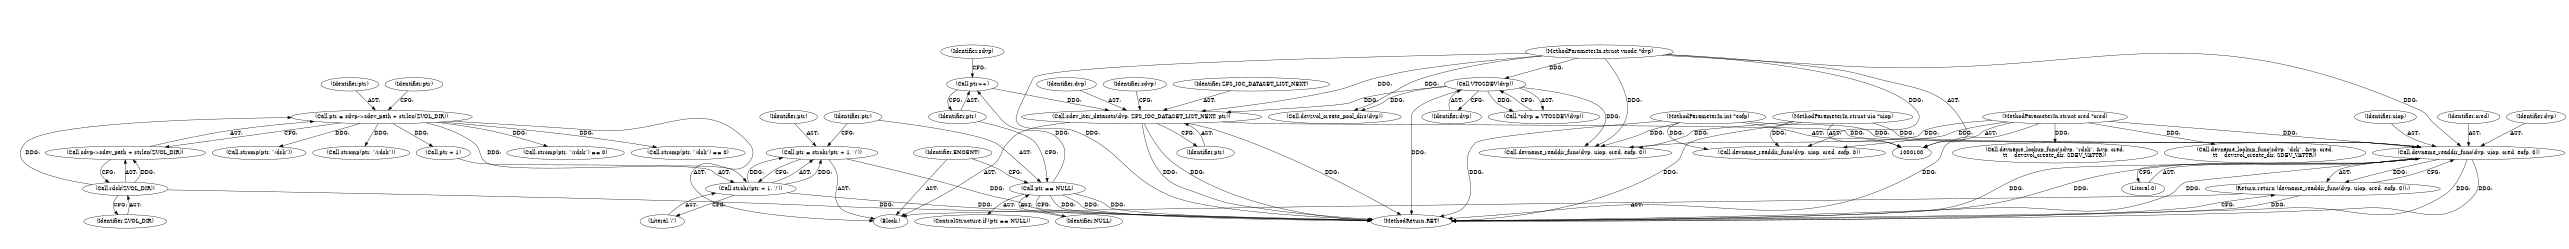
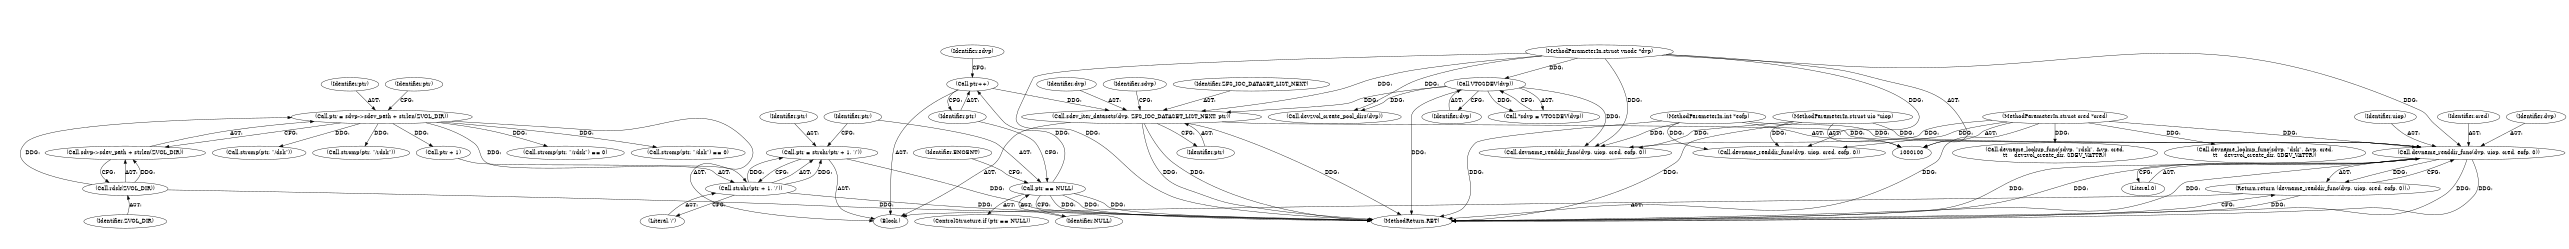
edge "(Identifier,ENOENT)" -> "(Block,)": now "(Call,ptr++)" -> "(Block,)"
edge "(Call,rdsk(ZVOL_DIR))" -> "(Identifier,ZVOL_DIR)": removed, label "CFG:"
